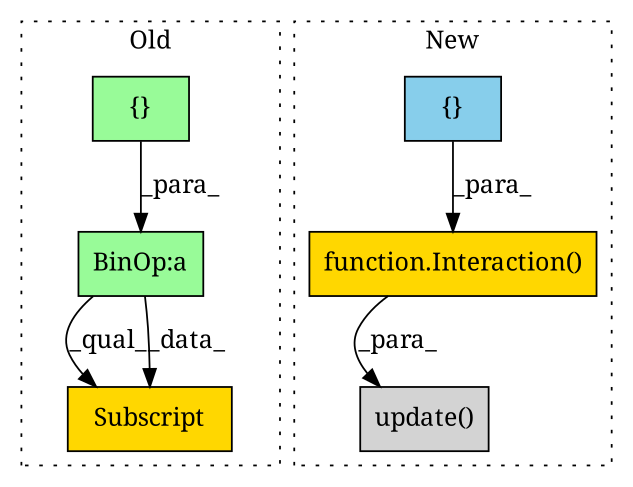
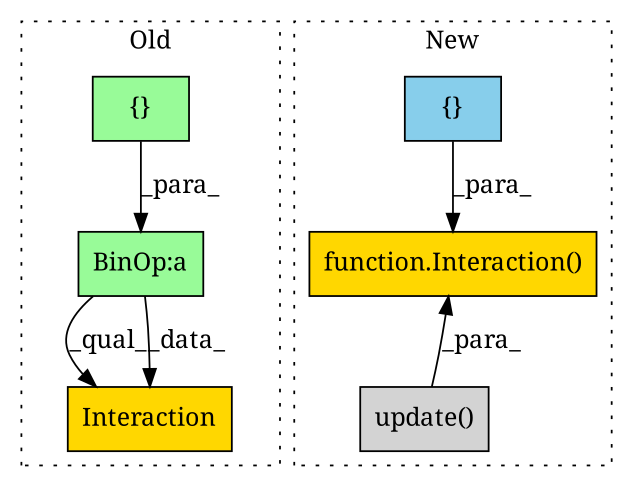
edge "function.Interaction()" -> "update()": reversed
node "Subscript": label "Subscript" -> "Interaction"
